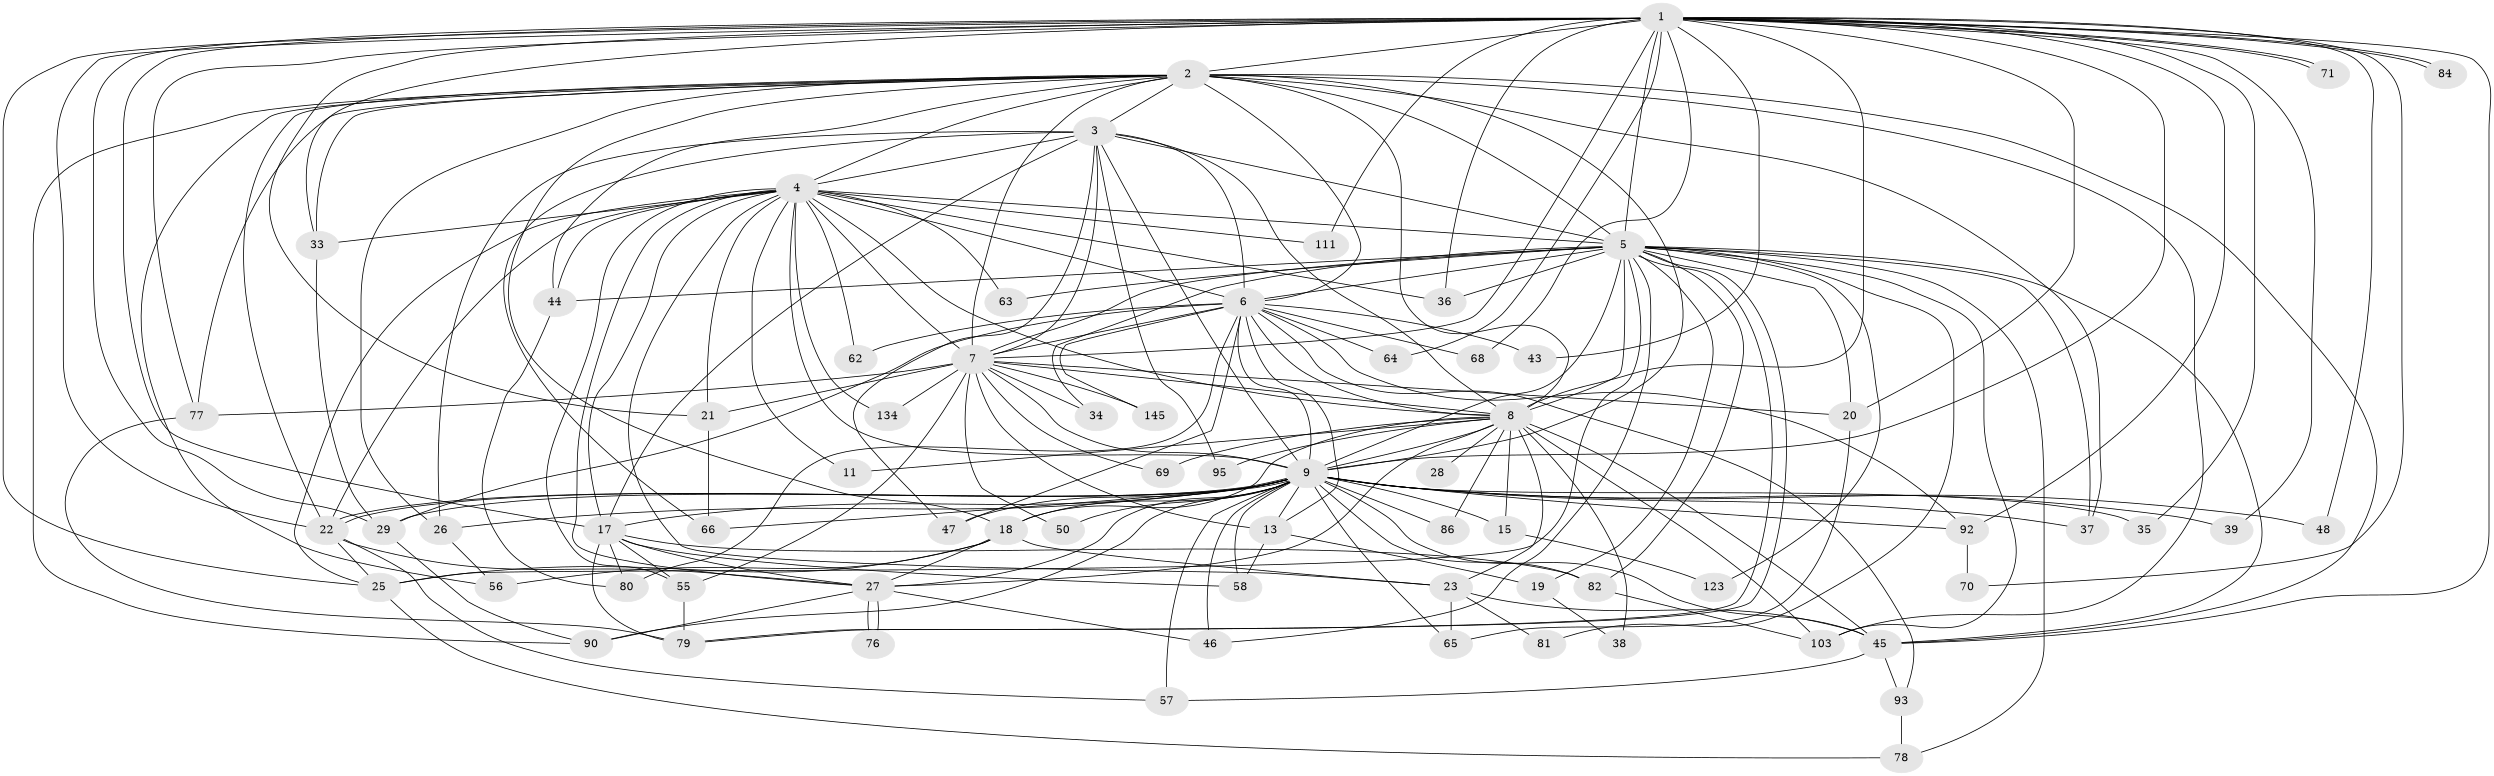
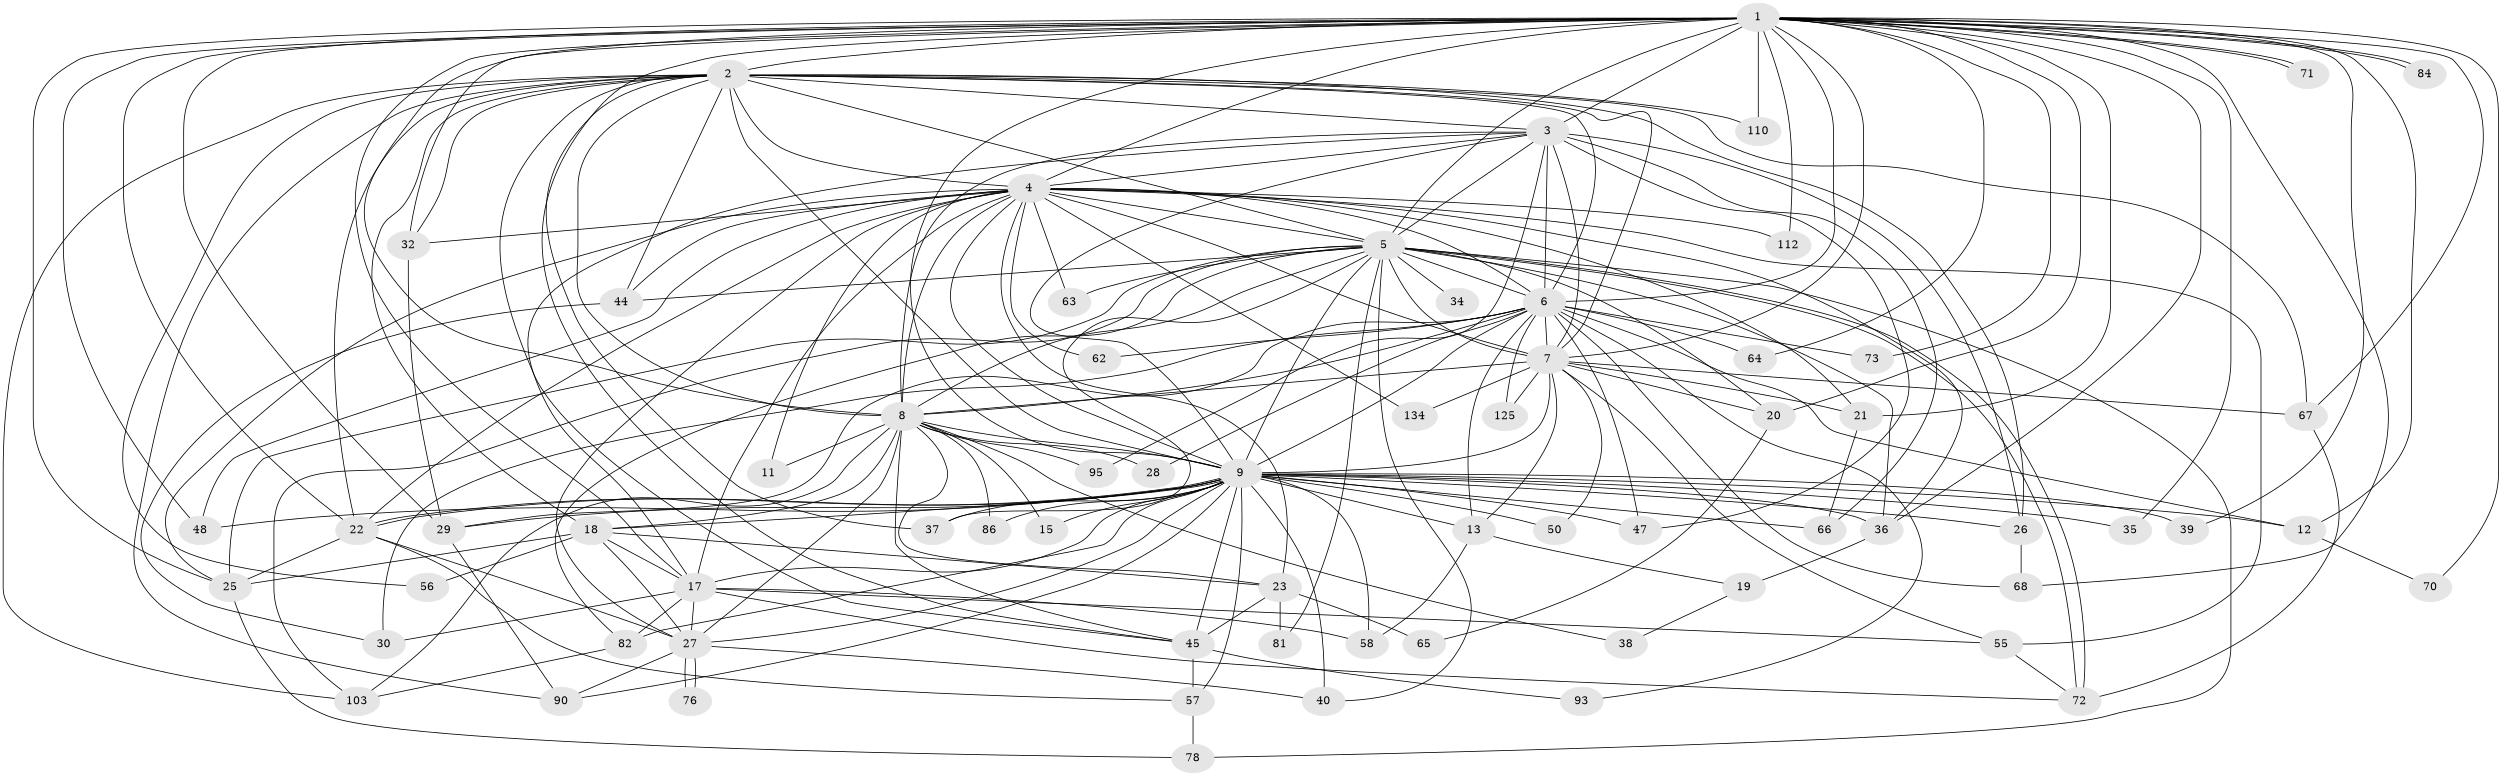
edge "1" -- "4": added
edge "1" -- "3": added
node "110": added
node "33": label "33" -> "32"
node "111": label "111" -> "112"
edge "1" -- "6": added
edge "4" -- "48": added
edge "5" -- "45": removed
node "43": label "43" -> "73"
edge "6" -- "28": added
edge "7" -- "34": removed
node "77": label "77" -> "67"
node "145": label "145" -> "125"
edge "5" -- "19": now "36" -- "19"
node "69": removed
node "92": label "92" -> "12"
edge "26" -- "56": now "26" -- "68"
edge "18" -- "17": added
edge "9" -- "65": now "9" -- "36"
node "80": label "80" -> "30"
node "123": removed
node "79": label "79" -> "72"
node "46": label "46" -> "40"
edge "93" -- "78": now "57" -- "78"
